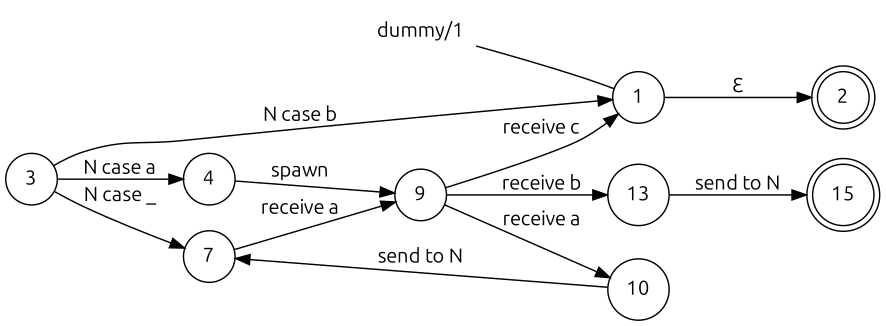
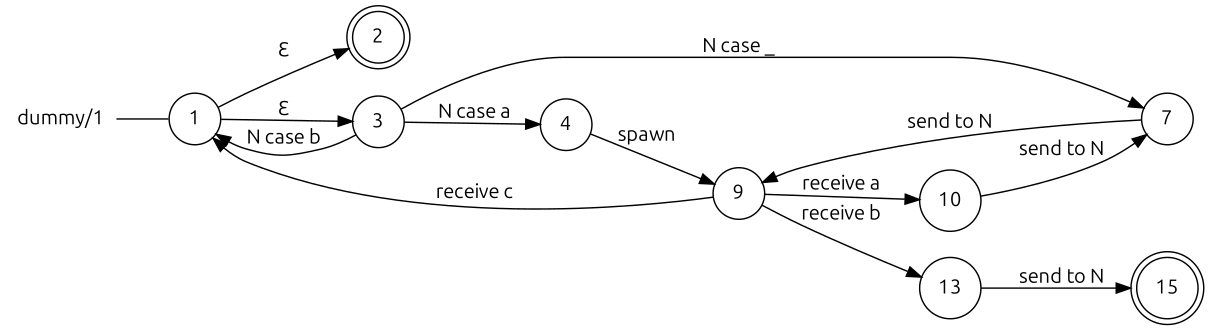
edge "1" -> "3": added, label "ɛ"
edge "7" -> "9": label "receive a" -> "send to N"
